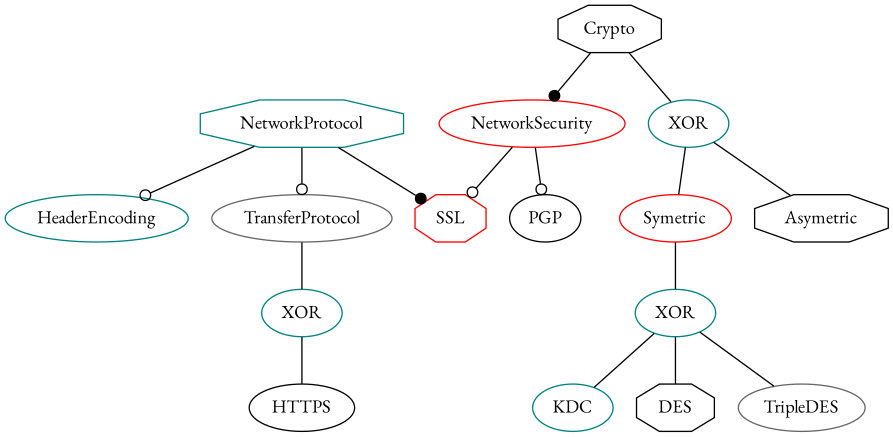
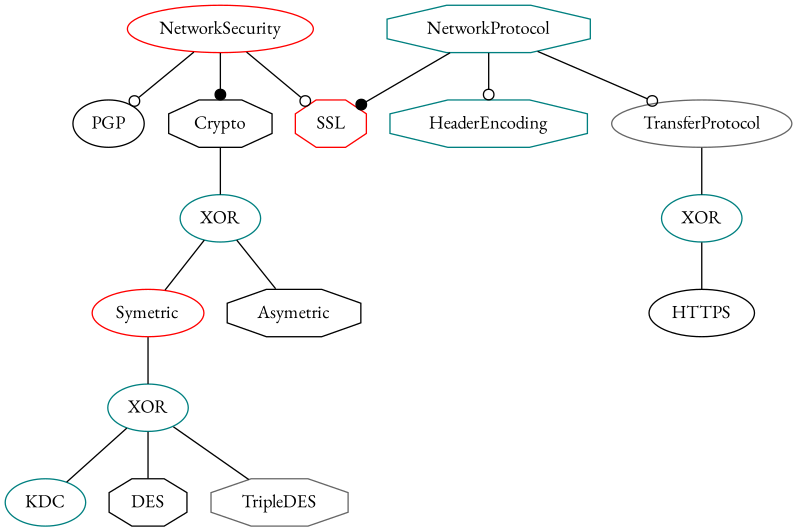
edge "Crypto" -> "NetworkSecurity": reversed
node "HeaderEncoding": shape ellipse -> octagon
node "TripleDES": shape ellipse -> octagon
